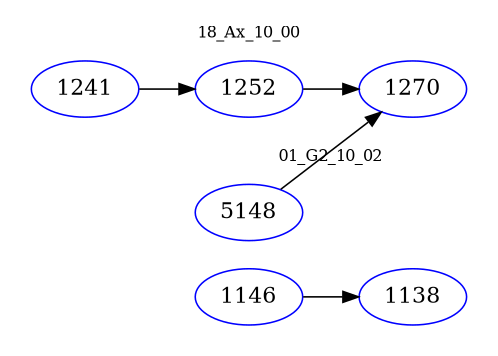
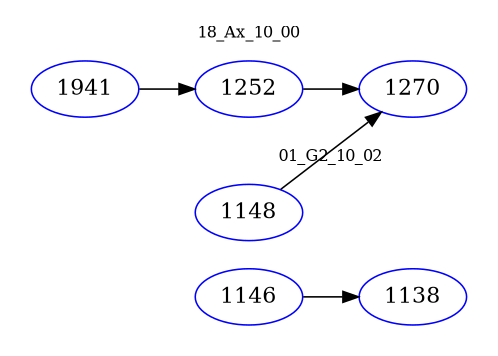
node "1241": label "1241" -> "1941"
node "5148": label "5148" -> "1148"
